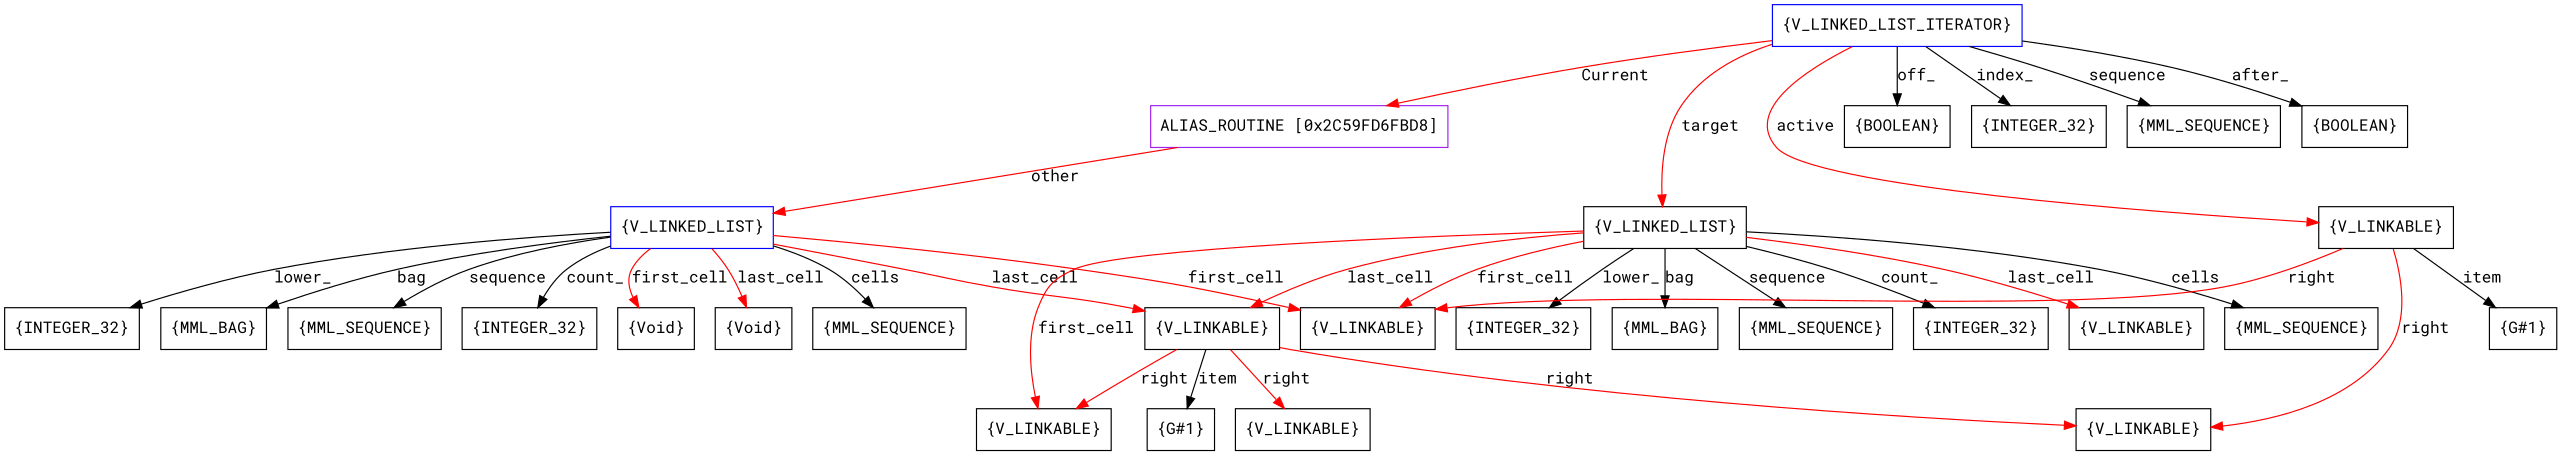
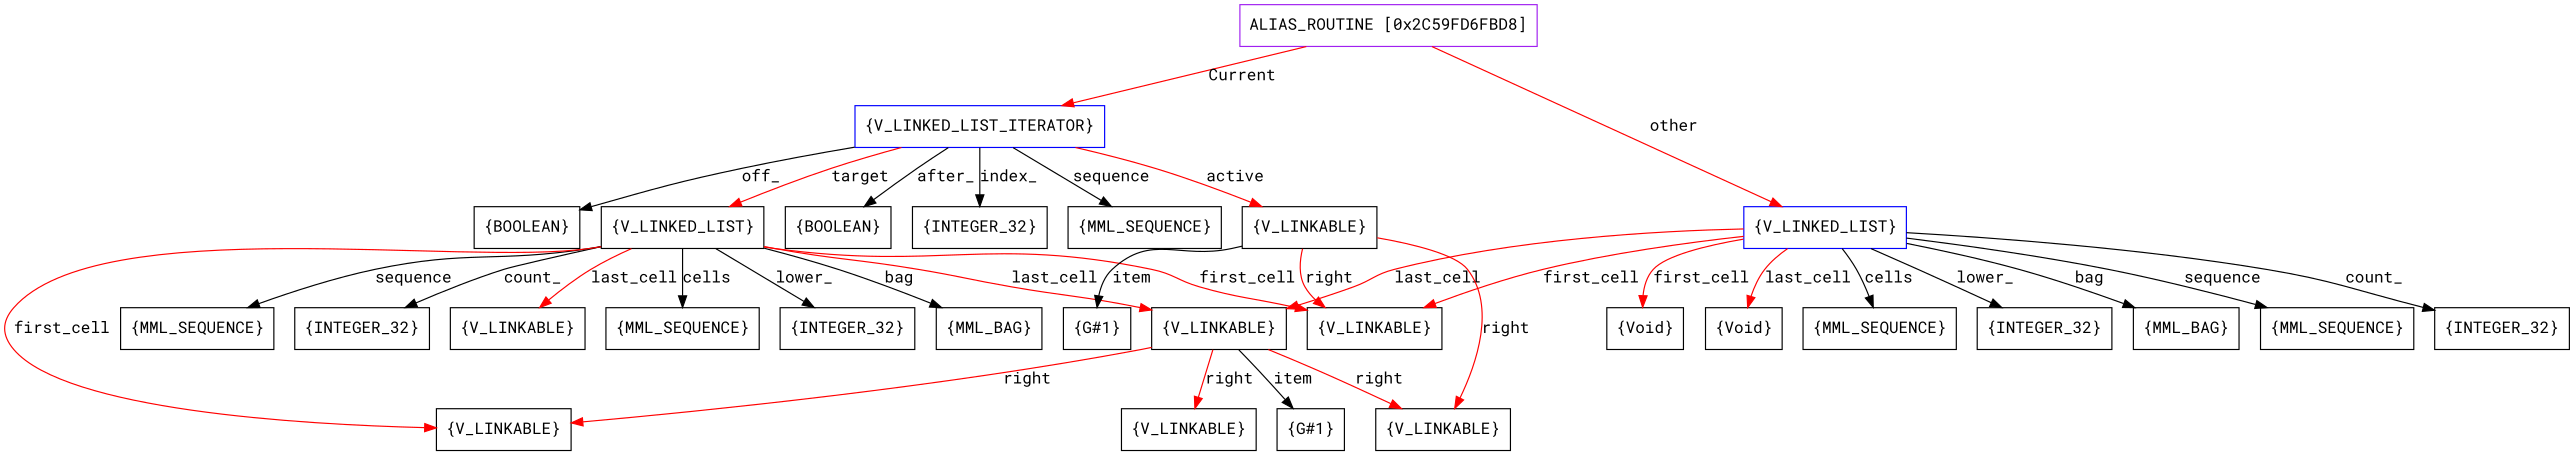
edge "{V_LINKED_LIST_ITERATOR}" -> "ALIAS_ROUTINE [0x2C59FD6FBD8]": reversed
